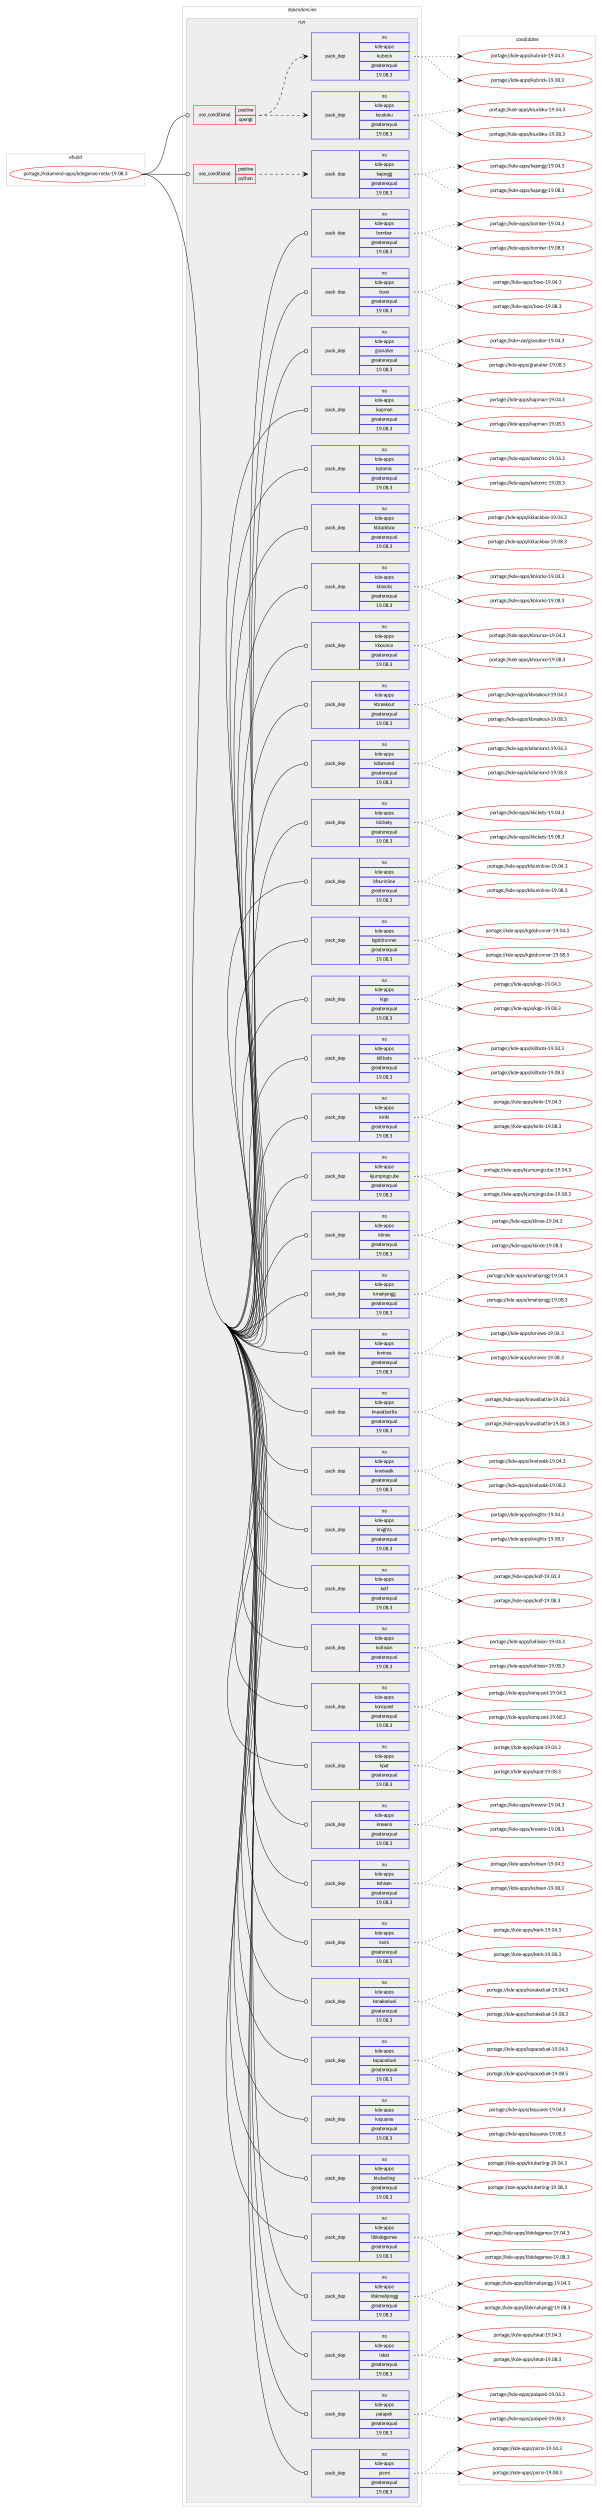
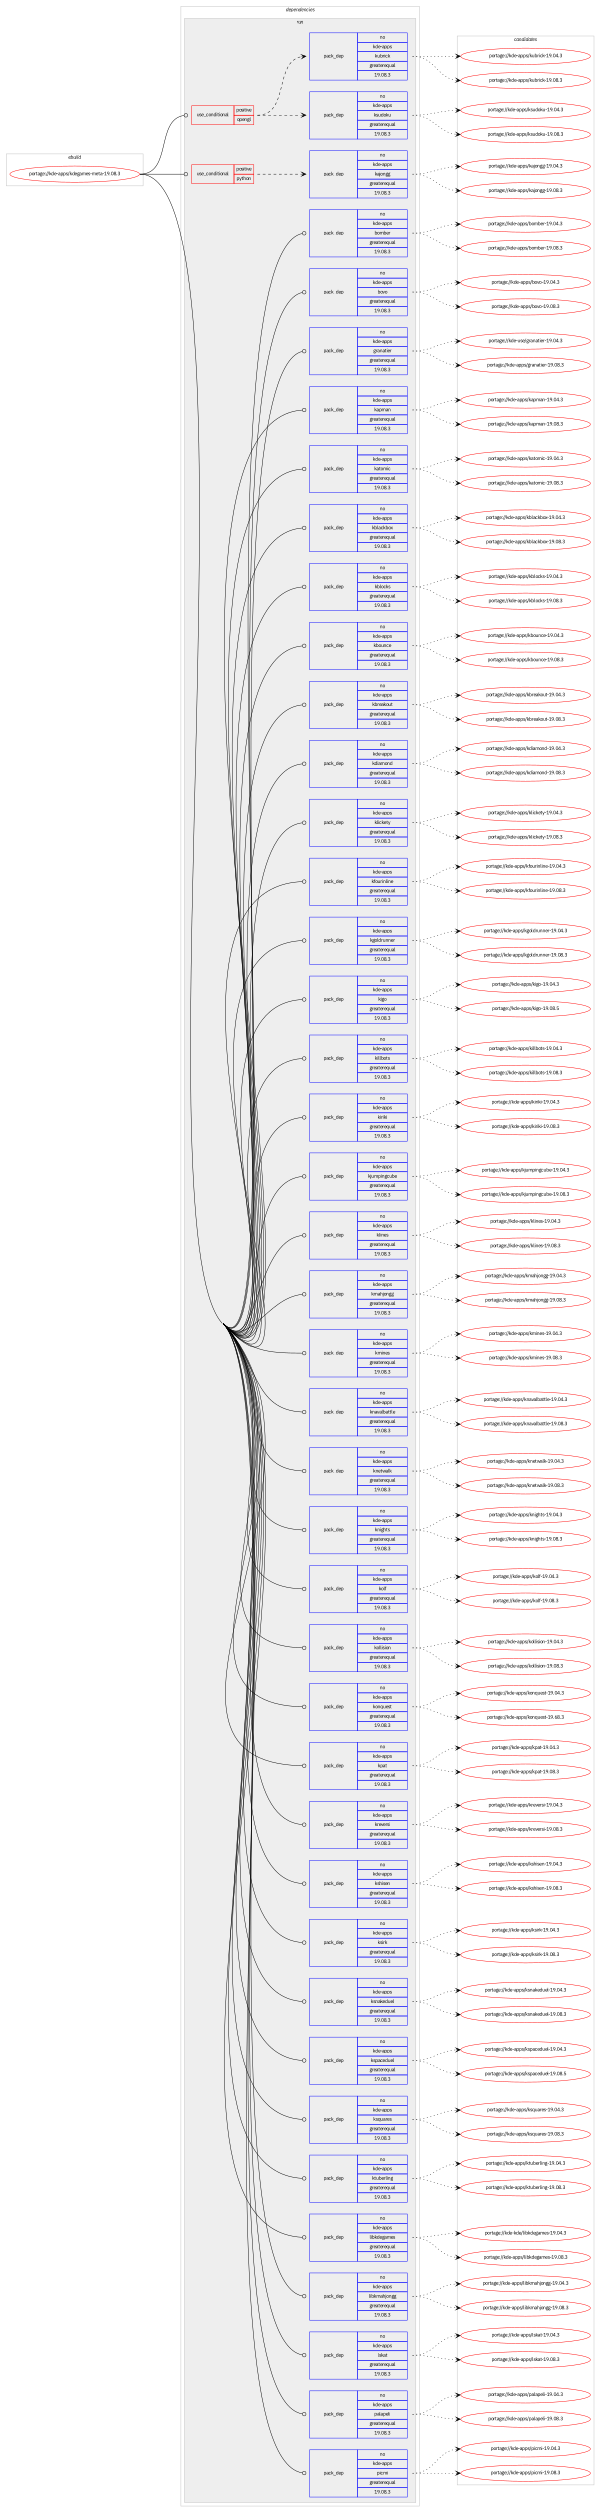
node "portage://kdiamond-apps/kdegames-meta-19.08.3": label "portage://kdiamond-apps/kdegames-meta-19.08.3" -> "portage://kde-apps/kdegames-meta-19.08.3"
node "portage://kde-apps/kigo-19.08.3": label "portage://kde-apps/kigo-19.08.3" -> "portage://kde-apps/kigo-19.08.5"
node "portage://kde-apps/libkdegames-19.04.3": label "portage://kde-apps/libkdegames-19.04.3" -> "portage://kde-kde/libkdegames-19.04.3"
